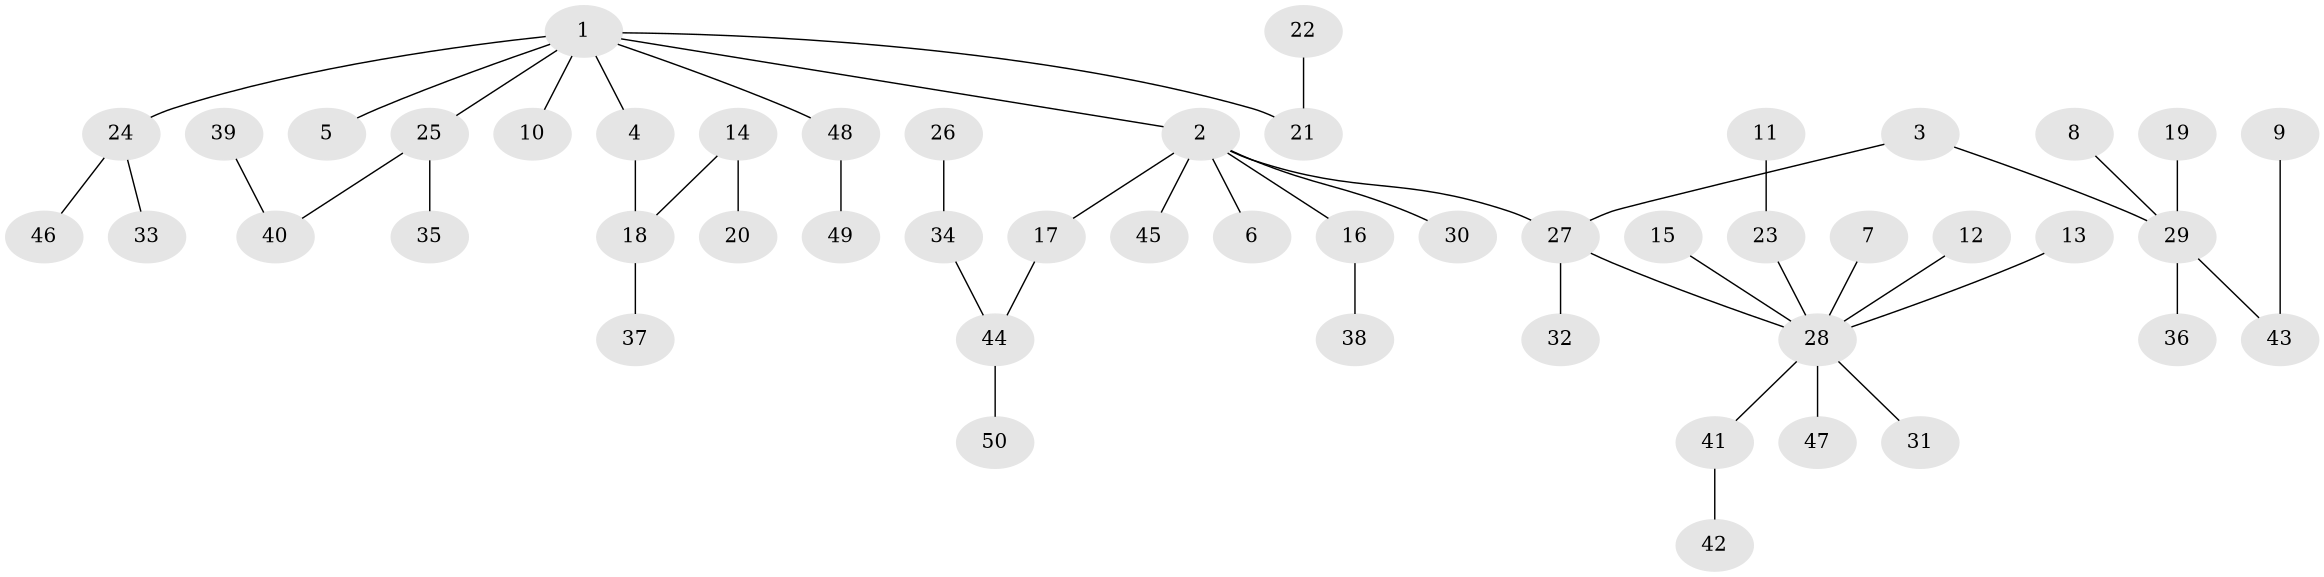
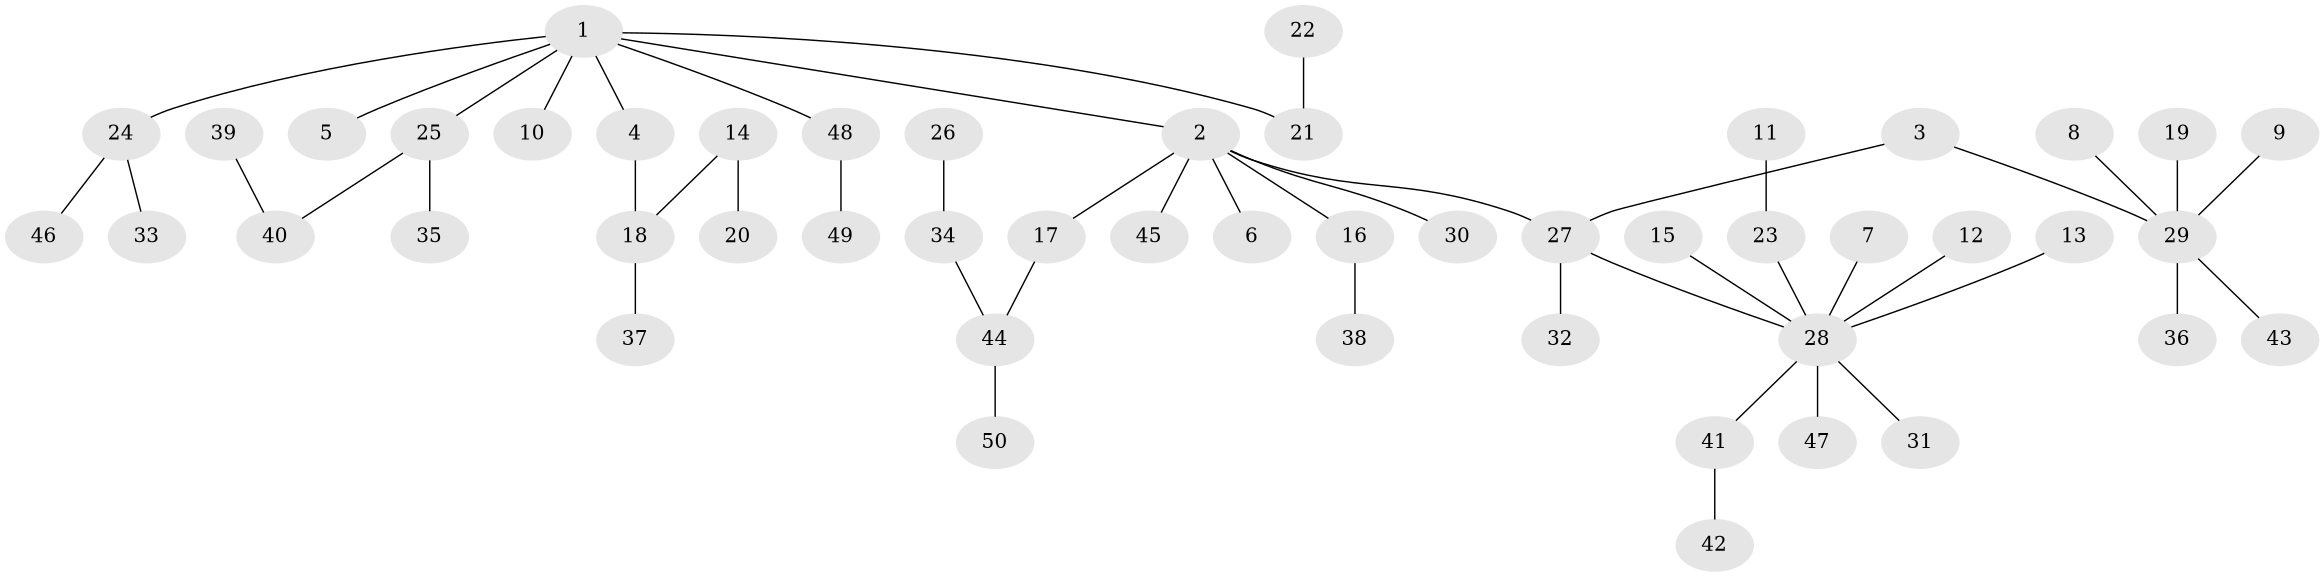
edge "9" -- "43": now "9" -- "29"
